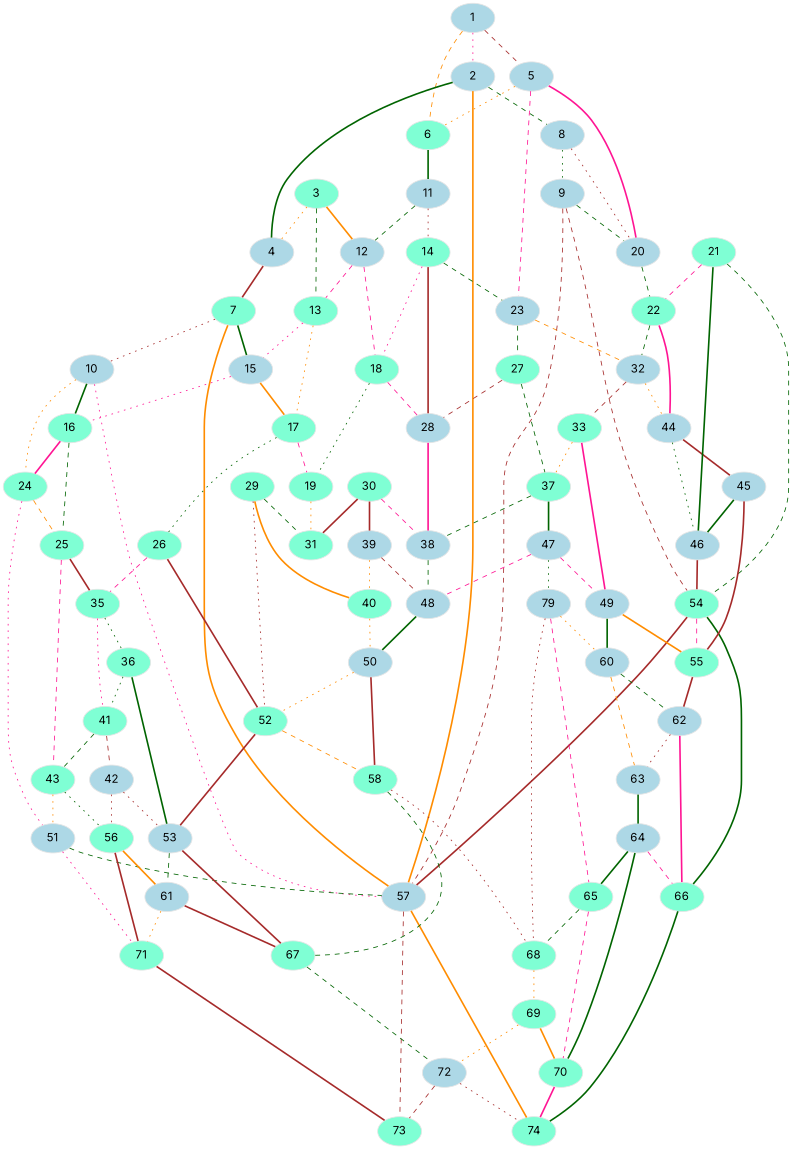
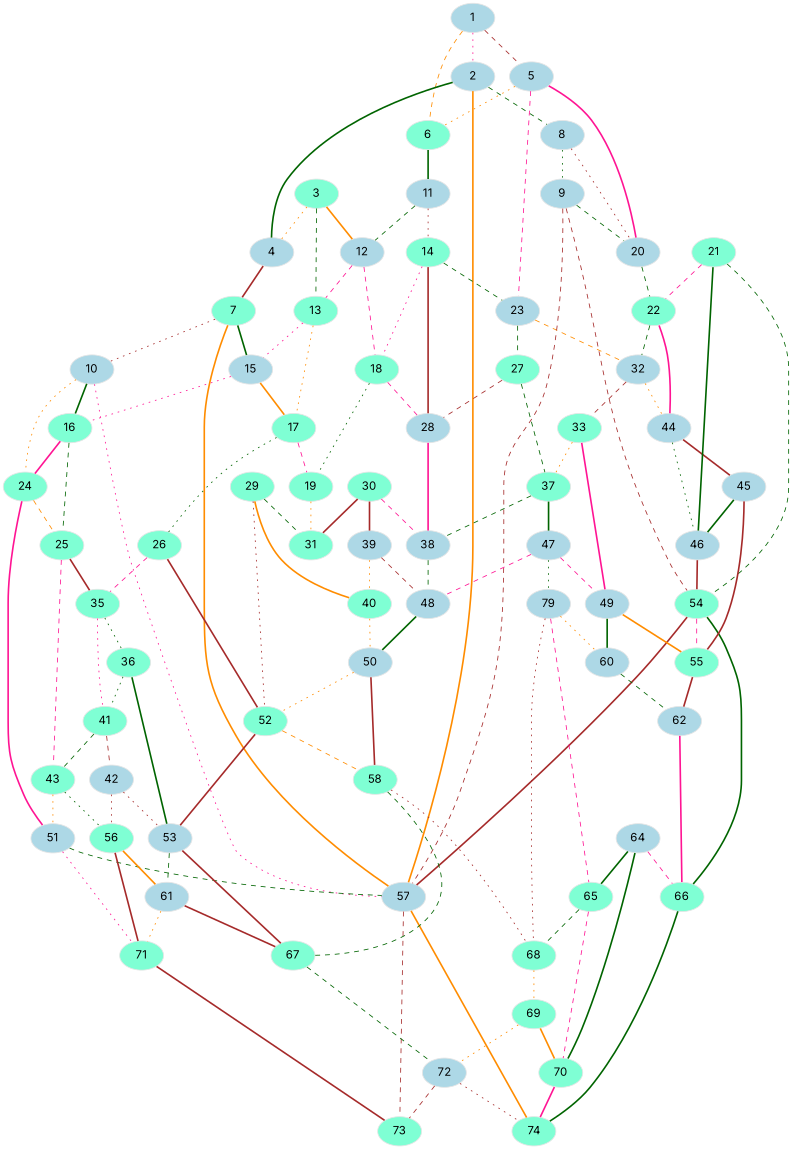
edge "24" -- "51": style dotted -> bold
node "63": removed
